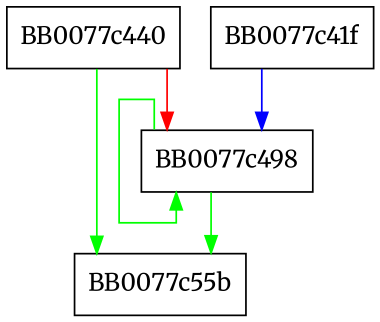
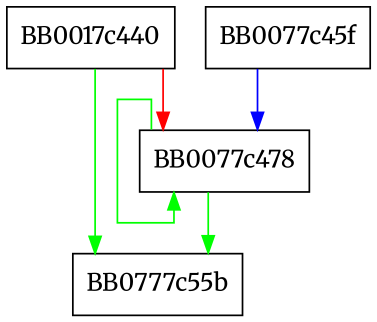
node "BB0077c440": label "BB0077c440" -> "BB0017c440"
node "BB0077c41f": label "BB0077c41f" -> "BB0077c45f"
node "BB0077c498": label "BB0077c498" -> "BB0077c478"
node "BB0077c55b": label "BB0077c55b" -> "BB0777c55b"
